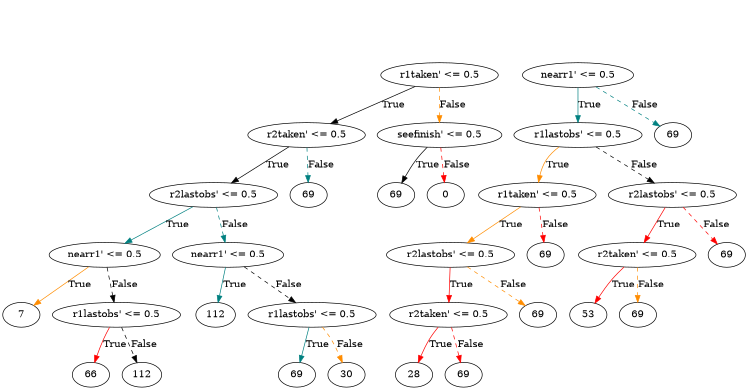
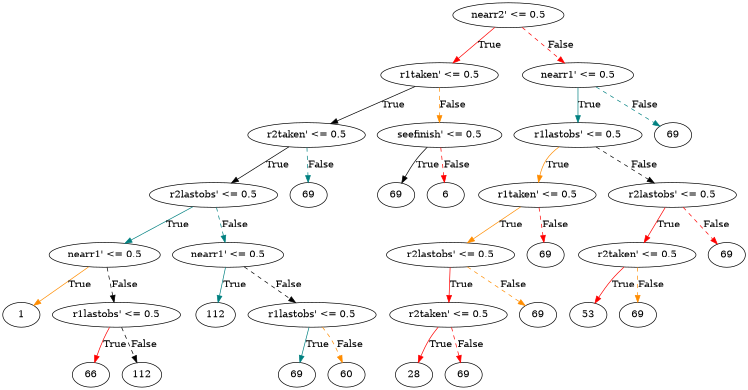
node "nearr2' <= 0.5": added
node "0": label "0" -> "6"
node "7": label "7" -> "1"
node "30": label "30" -> "60"
